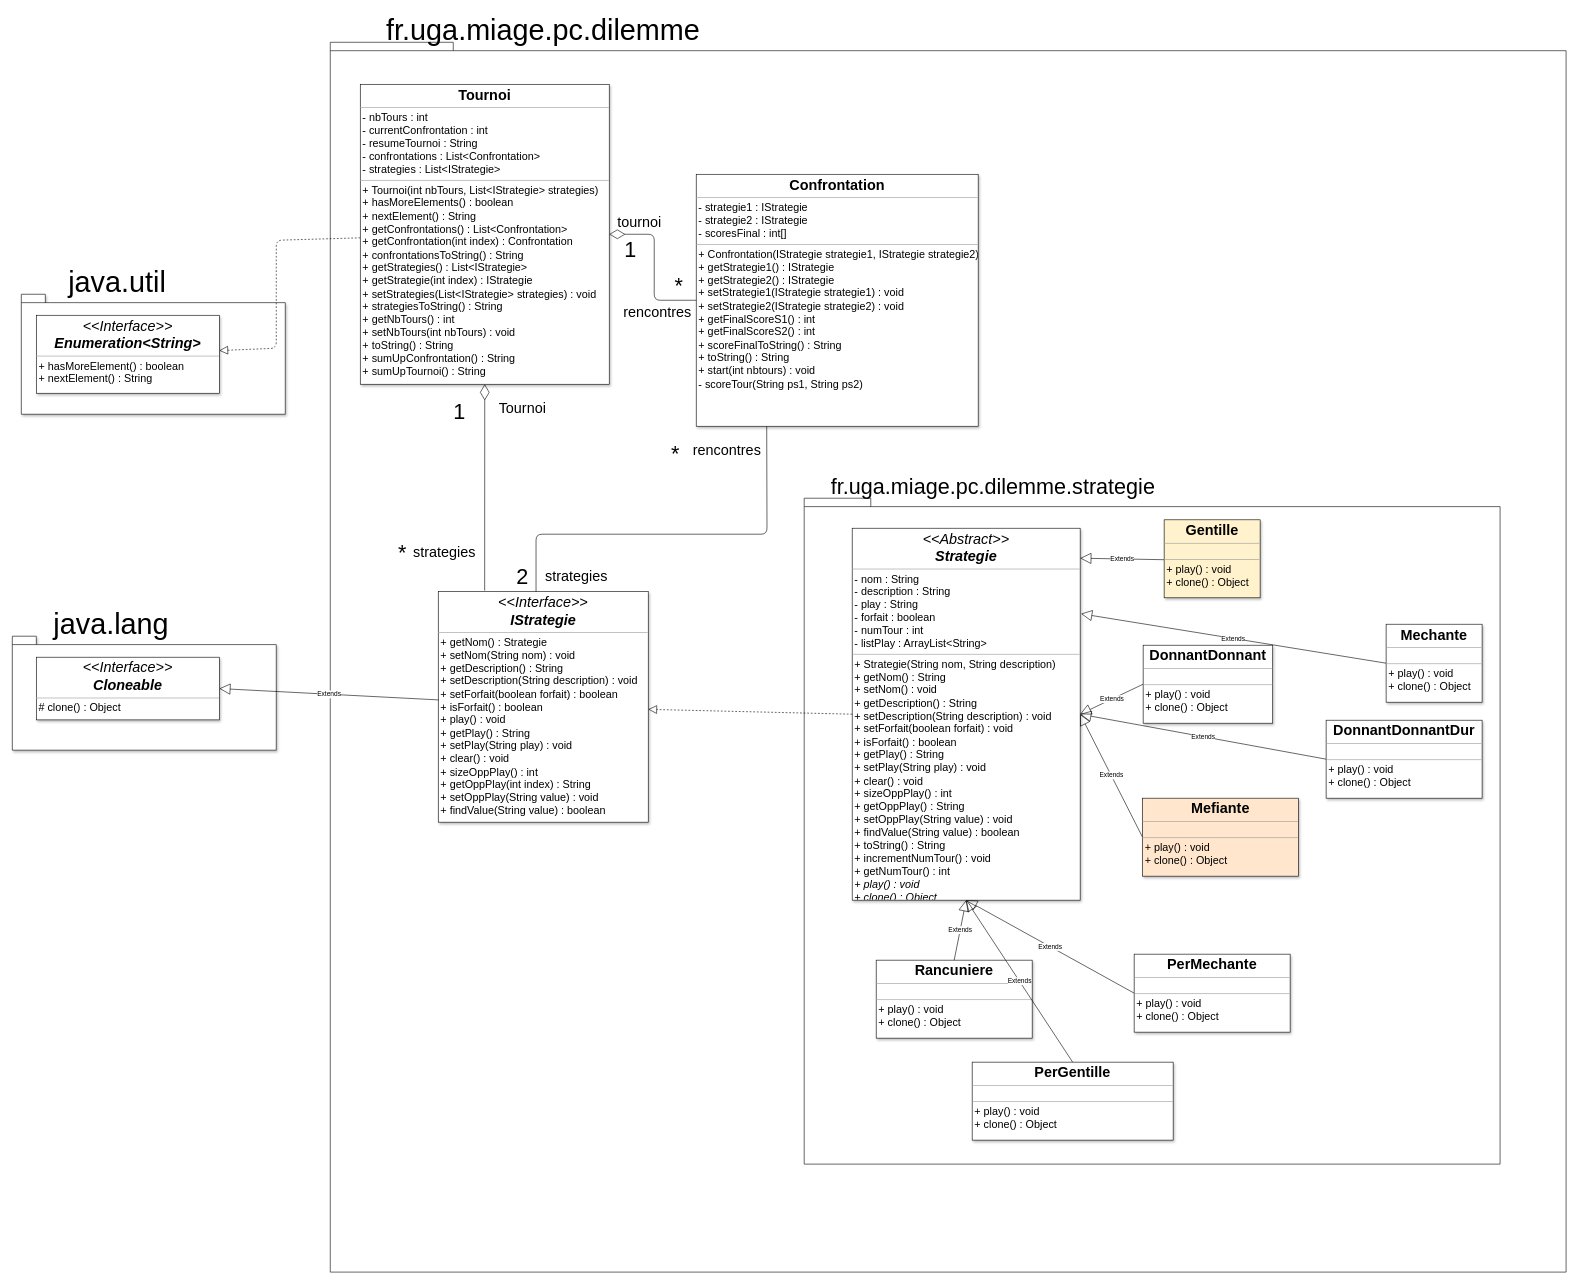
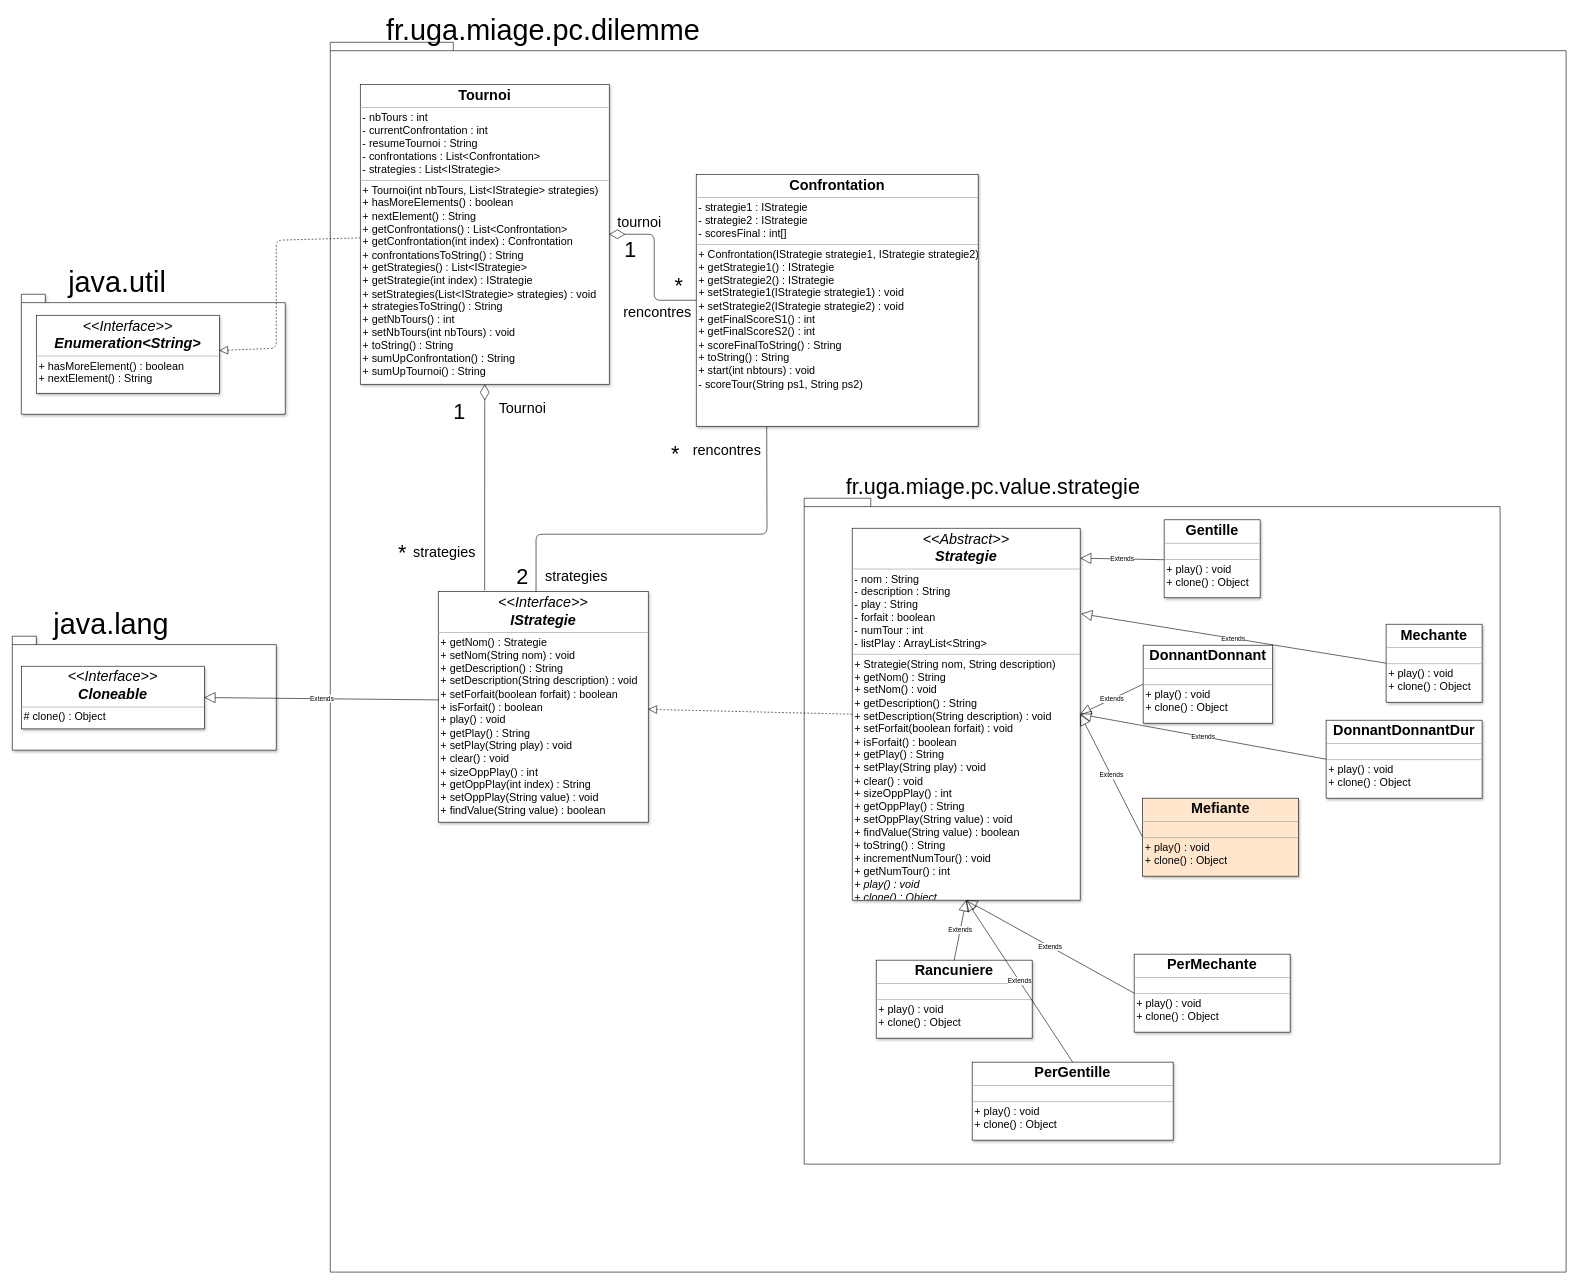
node "fr.uga.miage.pc.dilemme.strategie": label "fr.uga.miage.pc.dilemme.strategie" -> "fr.uga.miage.pc.value.strategie"
node "Gentille + play() : void + clone() : Object": fillcolor #fff2cc -> #ffffff
node "<<Interface>> Cloneable # clone() : Object": moved (128, 689) -> (113, 698)
